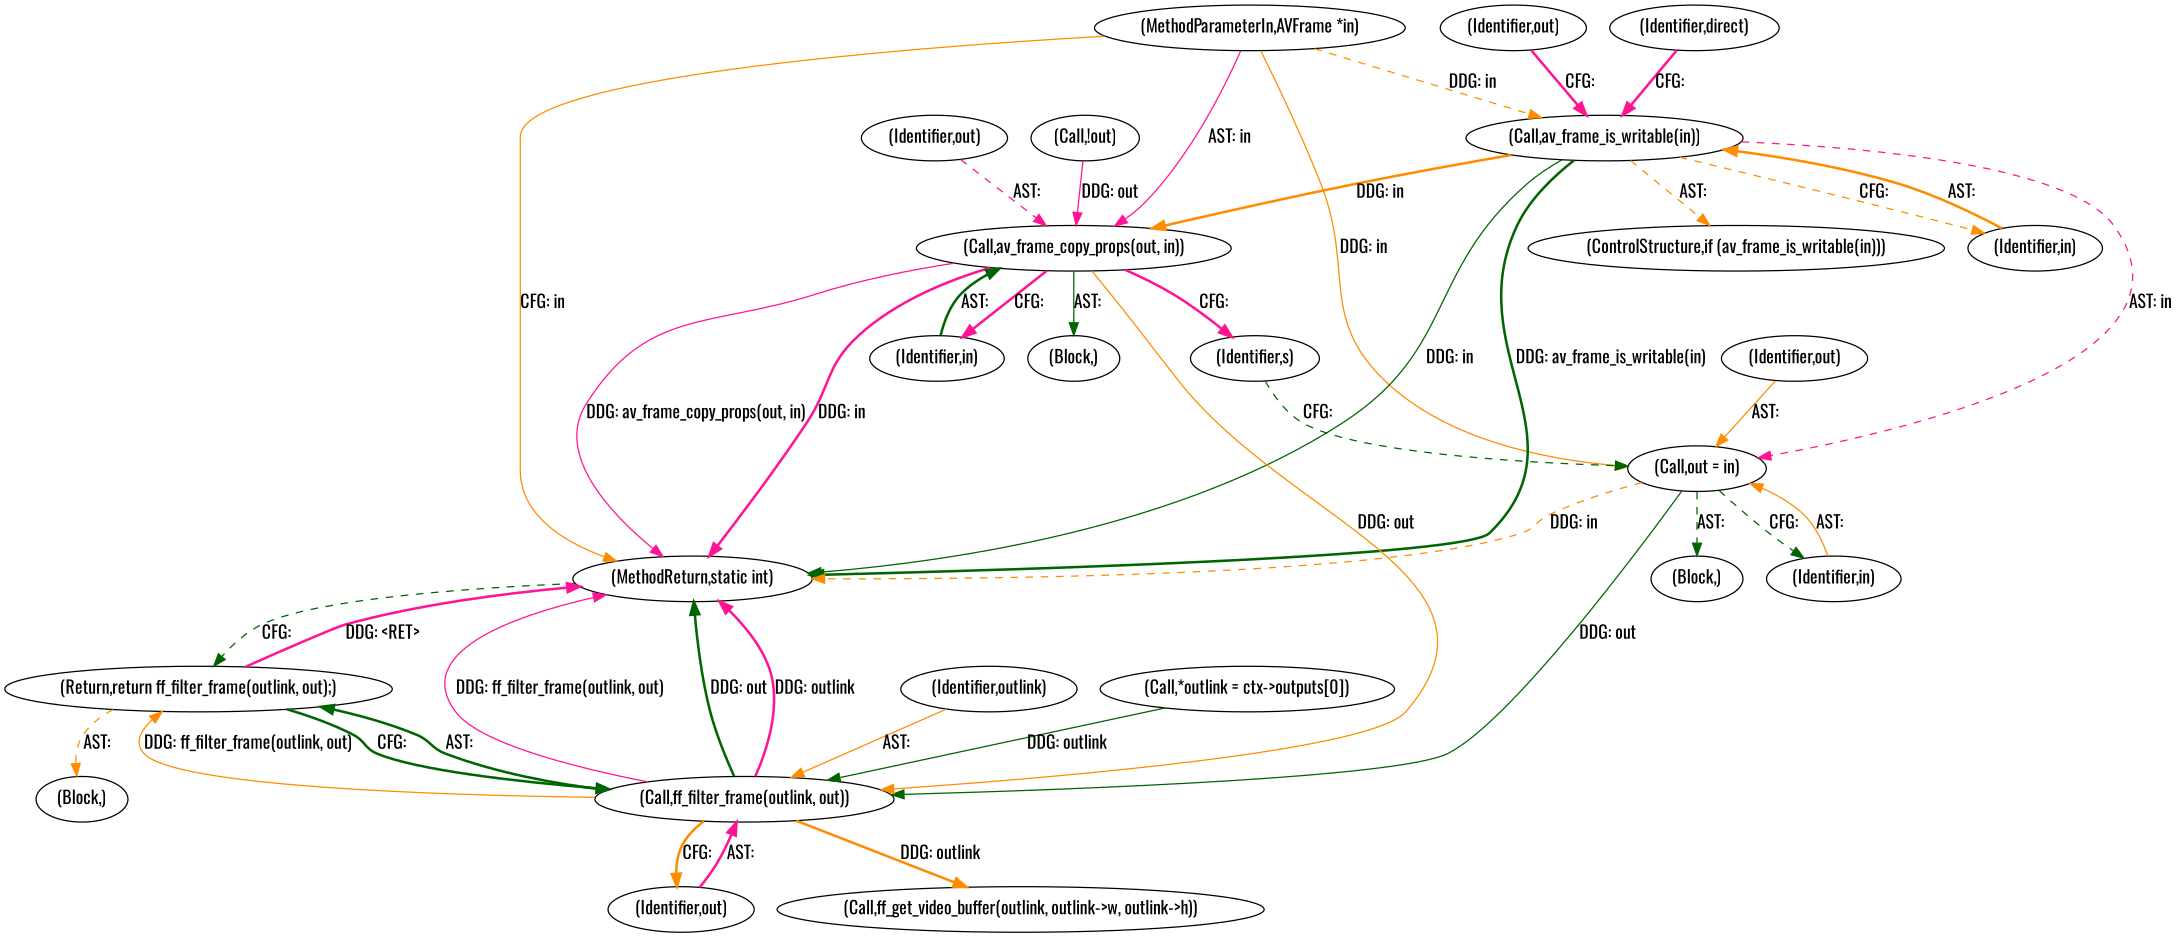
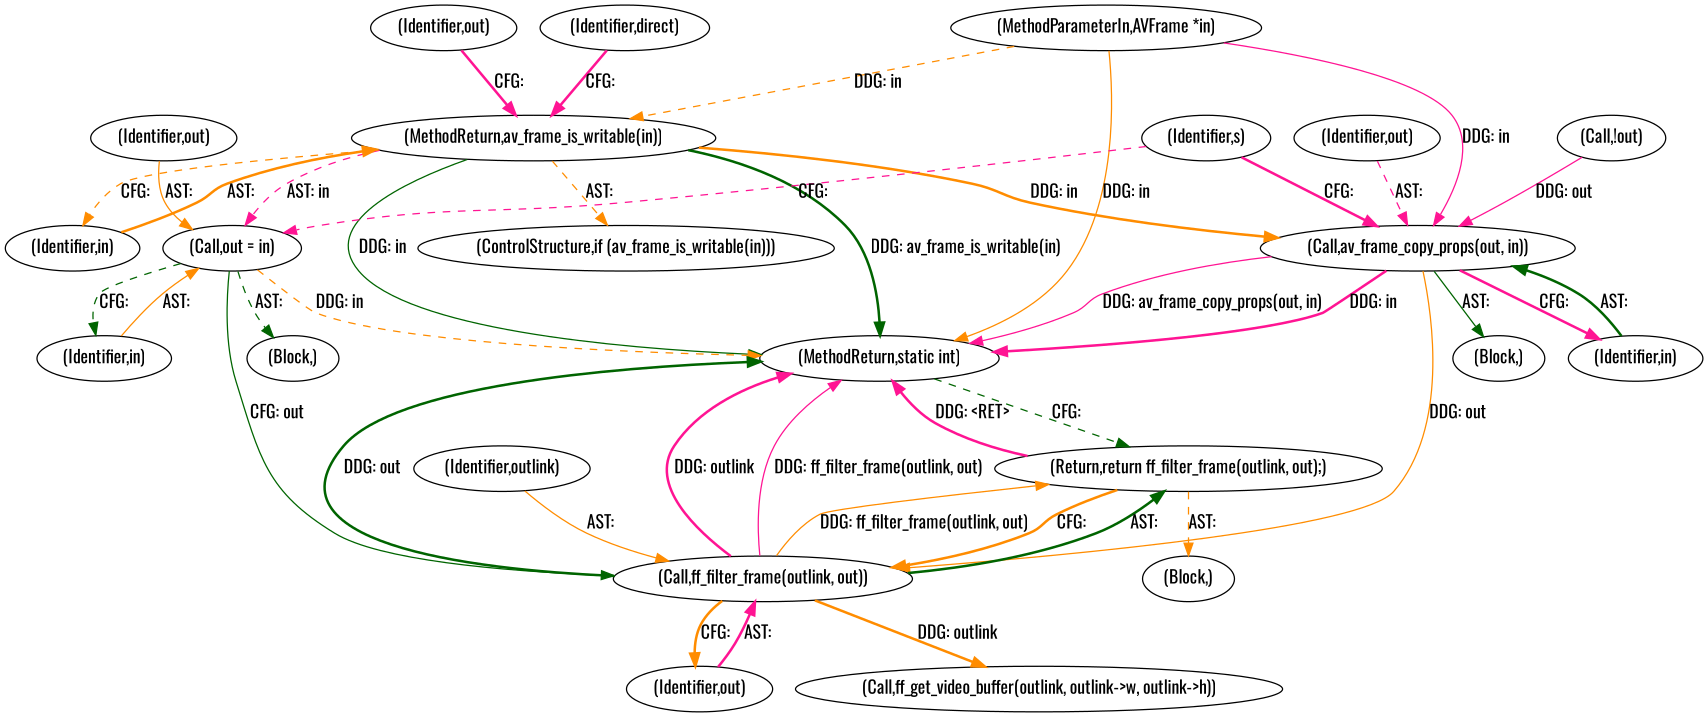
edge "(MethodParameterIn,AVFrame *in)" -> "(Call,av_frame_copy_props(out, in))": label "AST: in" -> "DDG: in"
node "(Call,av_frame_is_writable(in))": label "(Call,av_frame_is_writable(in))" -> "(MethodReturn,av_frame_is_writable(in))"
edge "(Call,av_frame_copy_props(out, in))" -> "(Identifier,s)": reversed
edge "(MethodParameterIn,AVFrame *in)" -> "(MethodReturn,static int)": label "CFG: in" -> "DDG: in"
edge "(MethodParameterIn,AVFrame *in)" -> "(Call,out = in)": removed, label "DDG: in"
edge "(Identifier,s)" -> "(Call,out = in)": color darkgreen -> deeppink
edge "(Call,out = in)" -> "(Call,ff_filter_frame(outlink, out))": label "DDG: out" -> "CFG: out"
node "(Call,*outlink = ctx->outputs[0])": removed
edge "(Return,return ff_filter_frame(outlink, out);)" -> "(Call,ff_filter_frame(outlink, out))": color darkgreen -> darkorange
